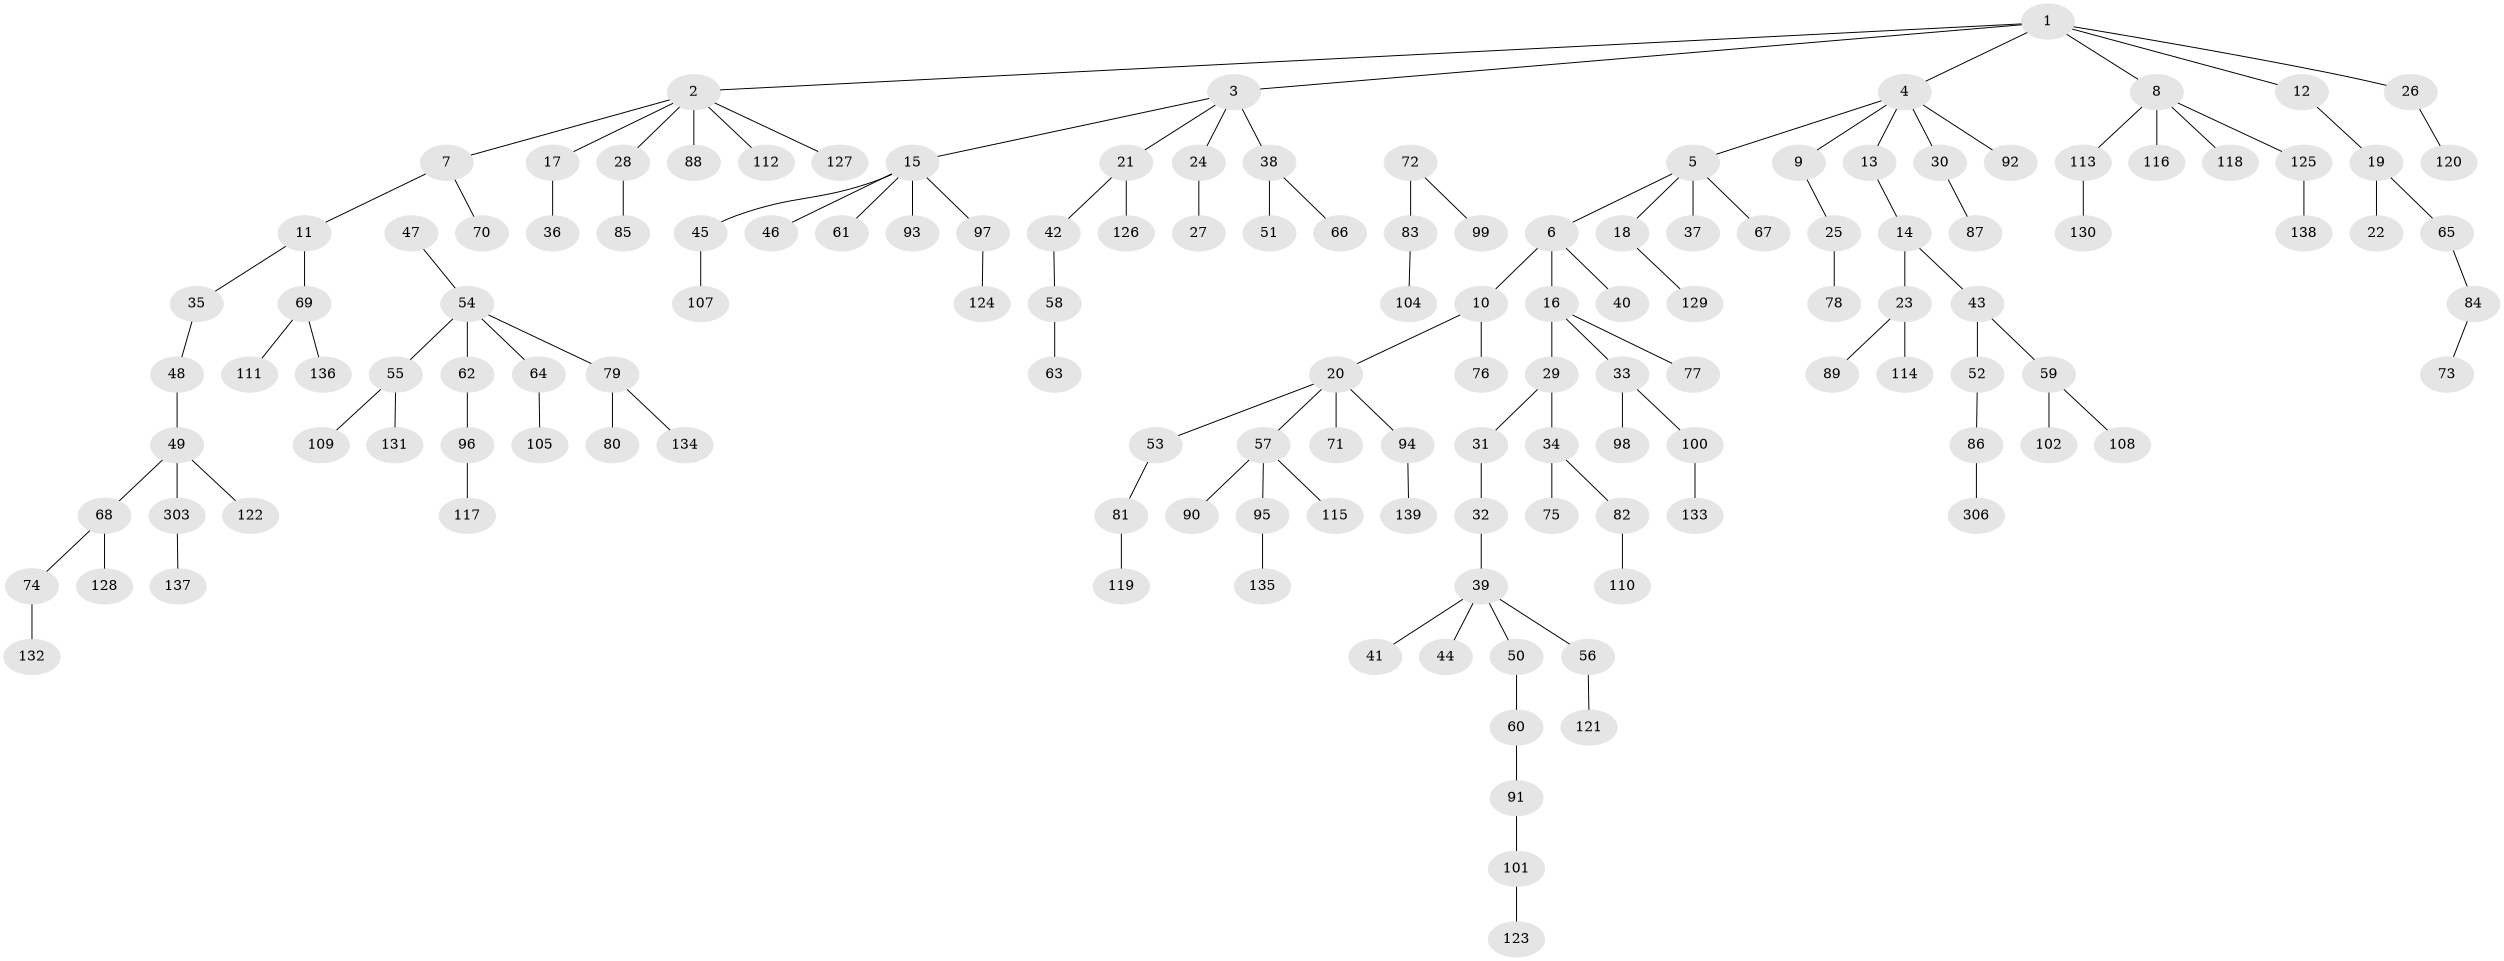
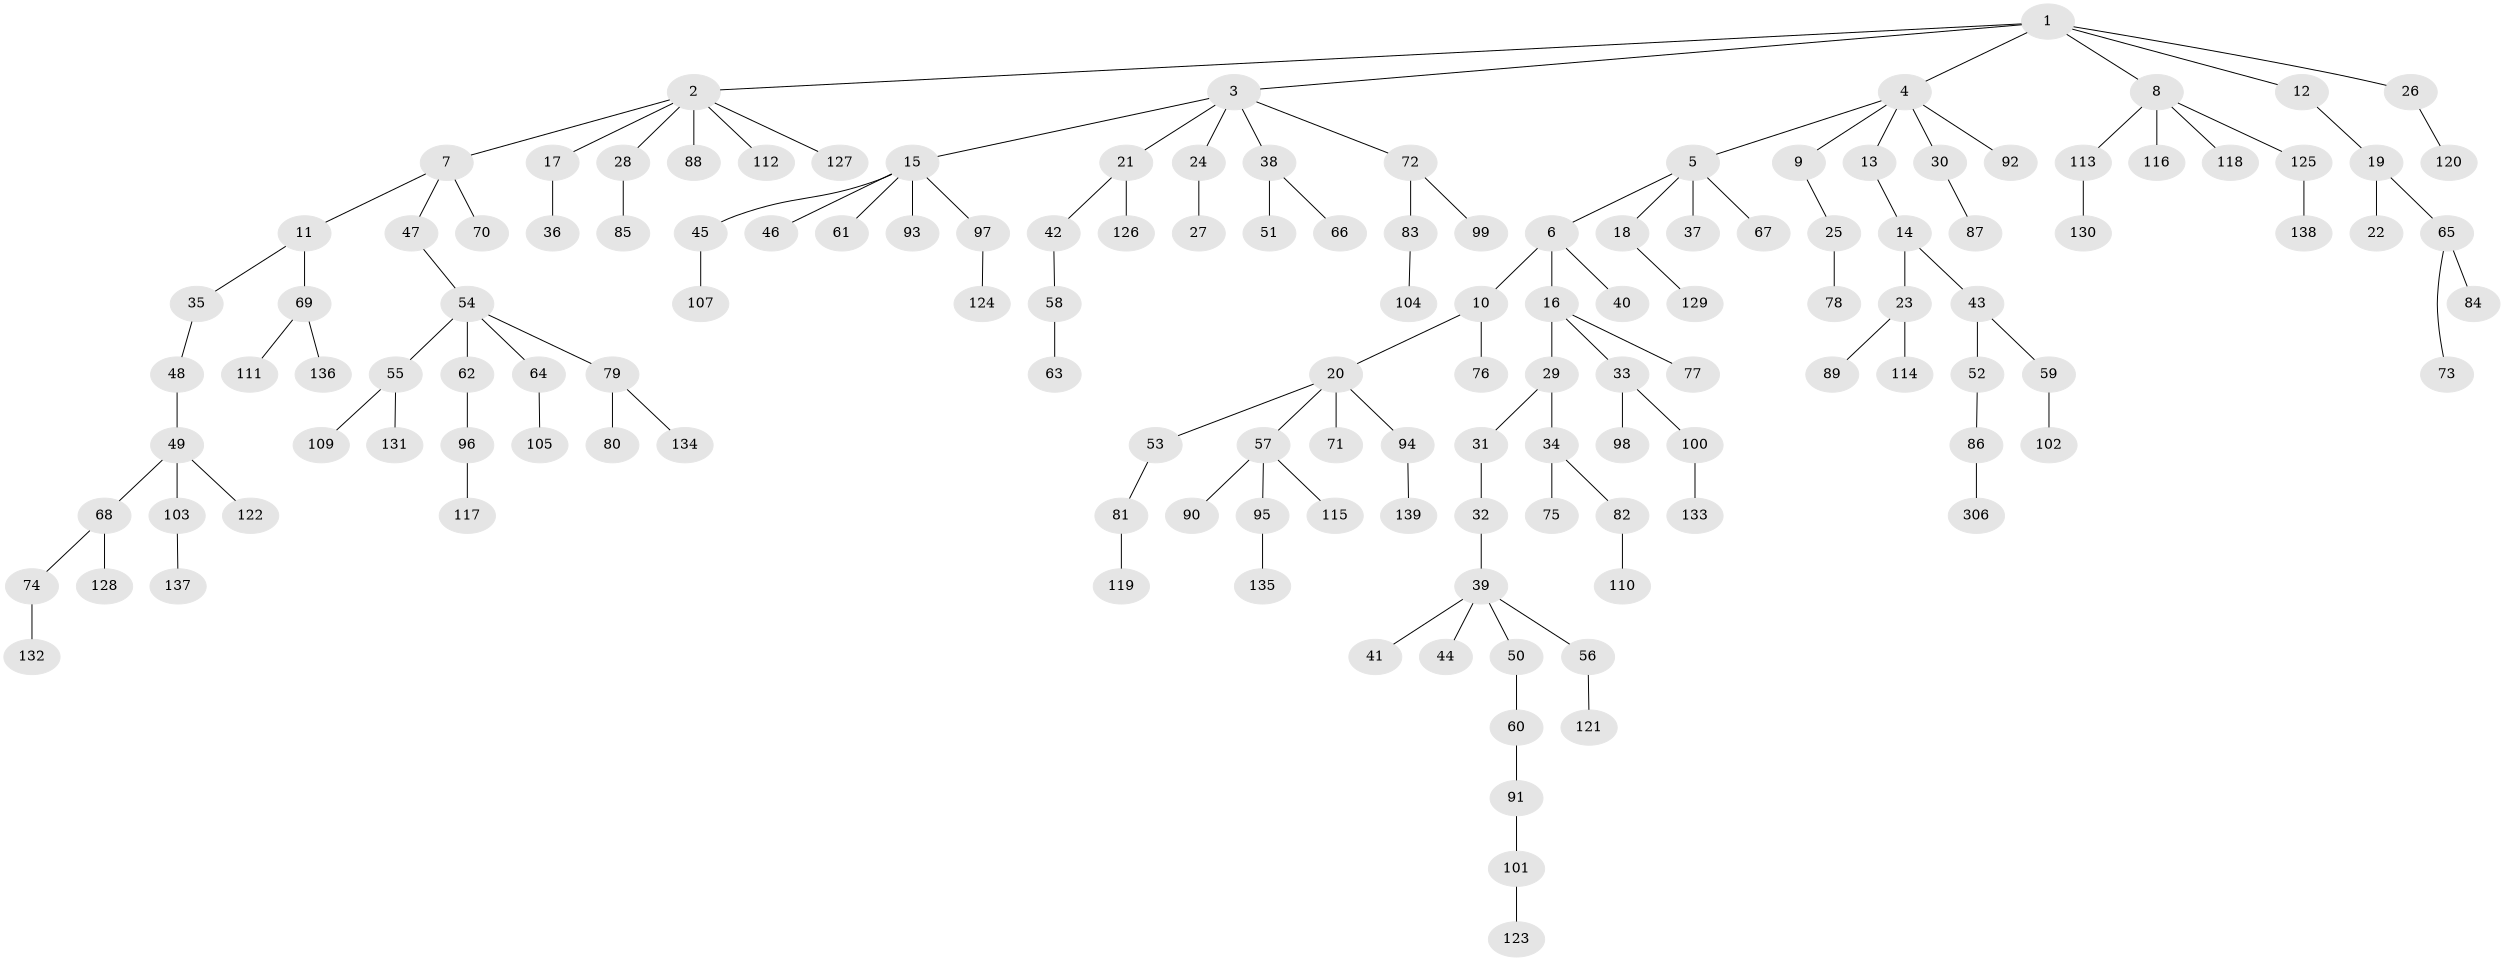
edge "3" -- "72": added
edge "7" -- "47": added
edge "84" -- "73": now "65" -- "73"
node "108": removed
node "303": label "303" -> "103"
